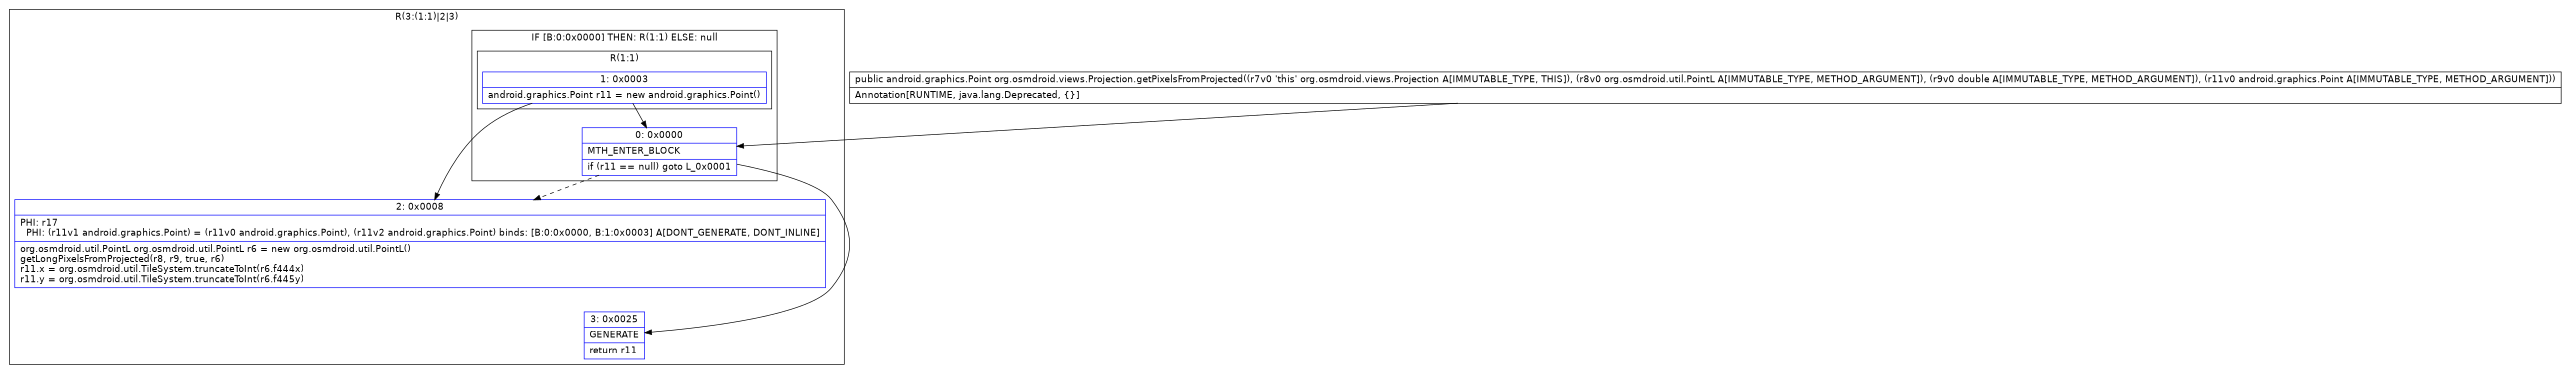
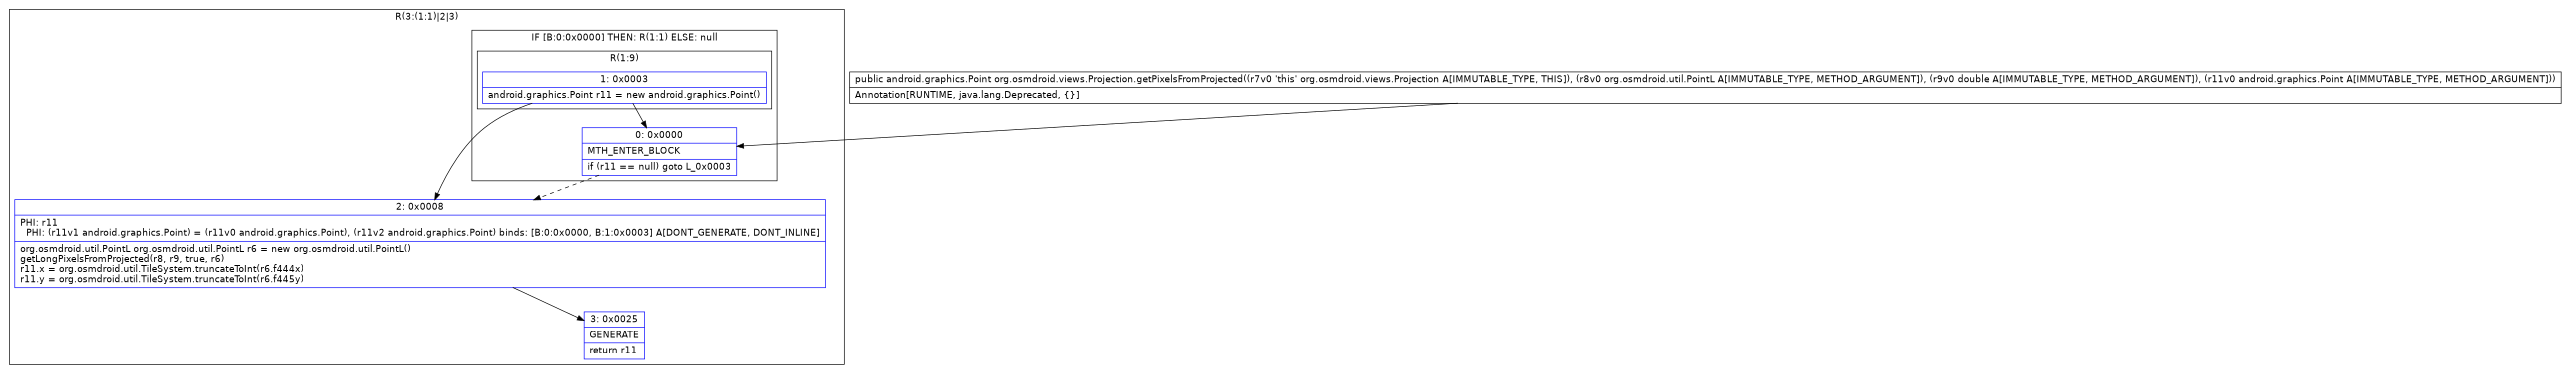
cluster "R(1:1)": label "R(1:1)" -> "R(1:9)"
node "0: 0x0000": text "if (r11 == null) goto L_0x0001" -> "if (r11 == null) goto L_0x0003"
node "2: 0x0008": text "PHI: r17" -> "PHI: r11"
edge "0: 0x0000" -> "3: 0x0025": now "2: 0x0008" -> "3: 0x0025"
